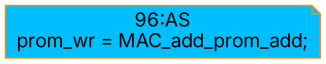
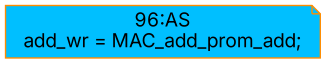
node "96:AS prom_wr = MAC_add_prom_add;": label "96:AS prom_wr = MAC_add_prom_add;" -> "96:AS add_wr = MAC_add_prom_add;"
